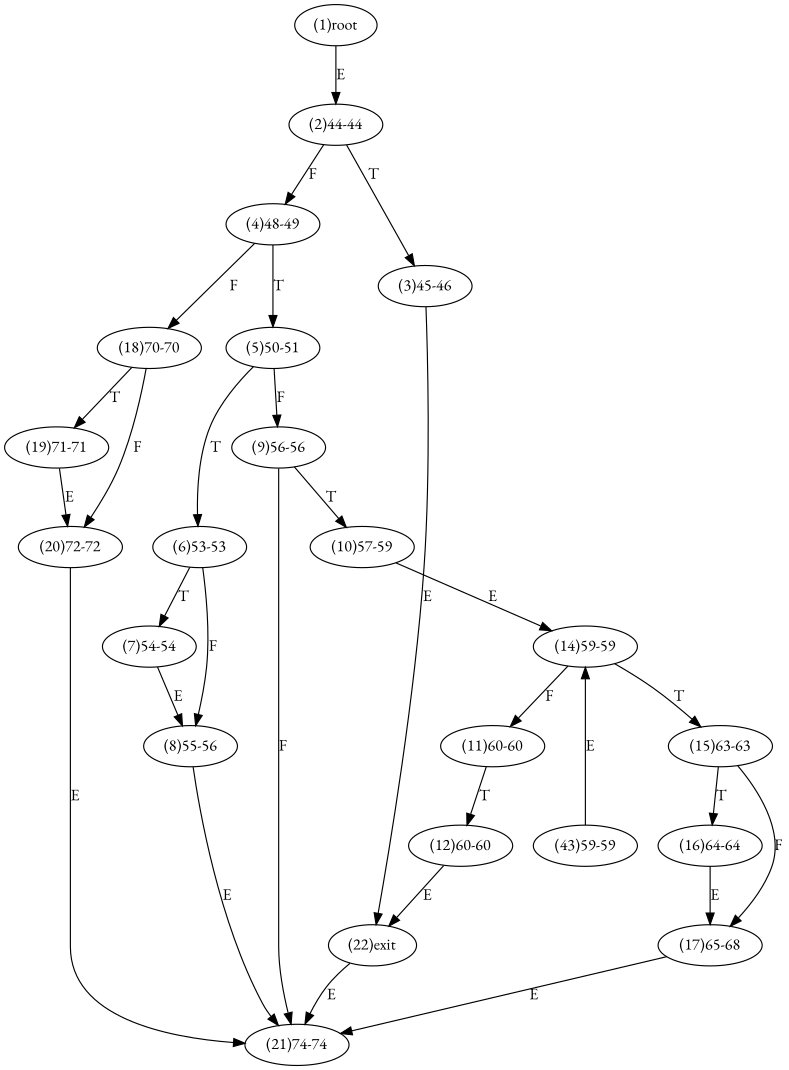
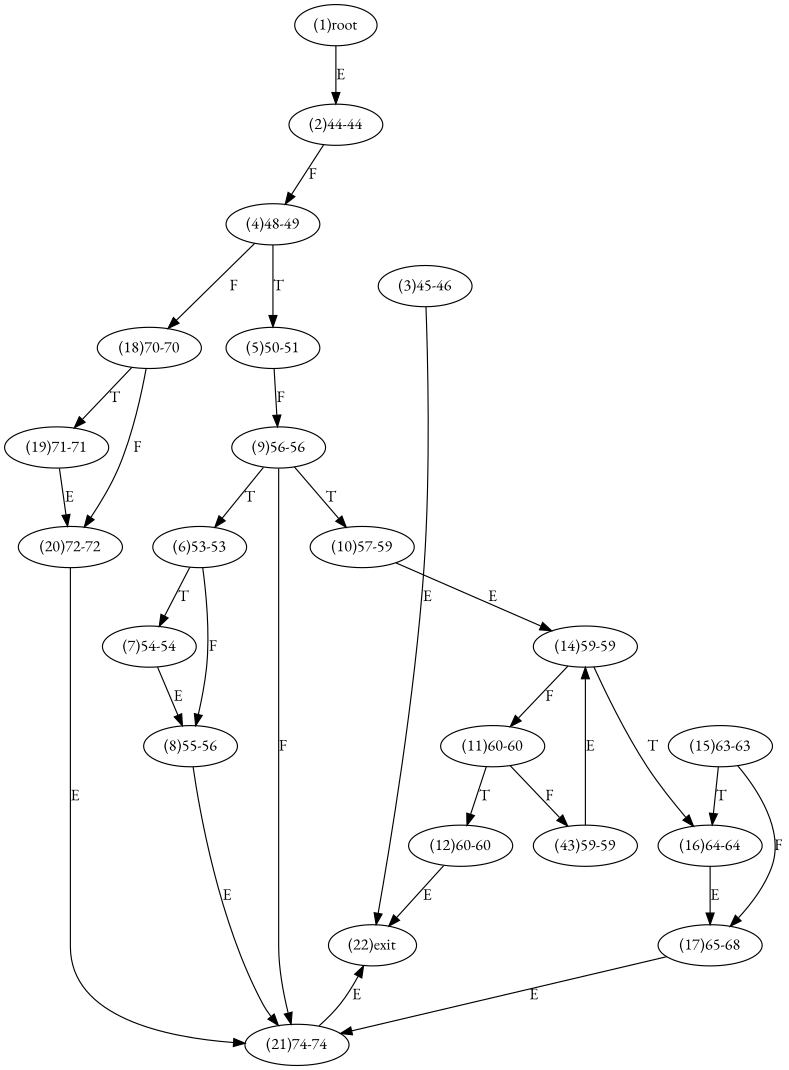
edge "(2)44-44" -> "(3)45-46": removed, label "T"
edge "(5)50-51" -> "(6)53-53": now "(9)56-56" -> "(6)53-53"
edge "(14)59-59" -> "(15)63-63": now "(14)59-59" -> "(16)64-64"
edge "(11)60-60" -> "(43)59-59": added, label "F"
edge "(22)exit" -> "(21)74-74": reversed
